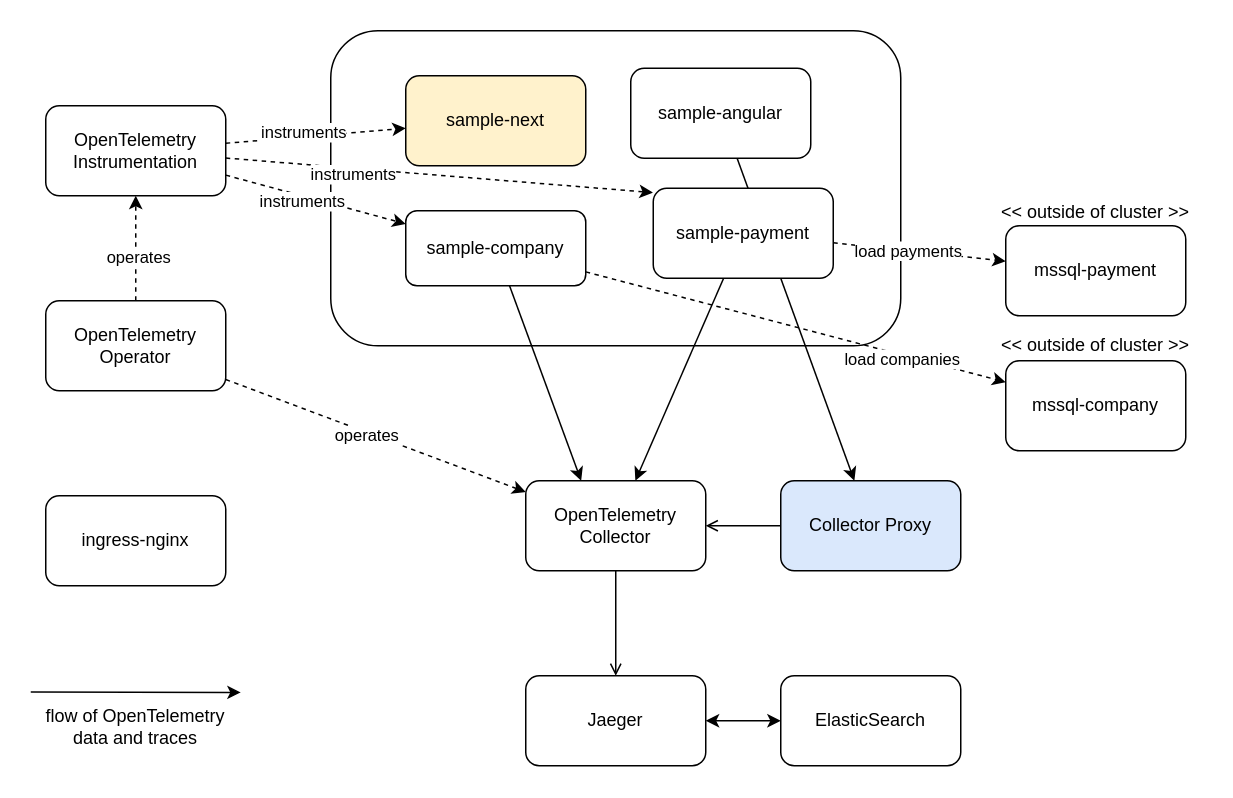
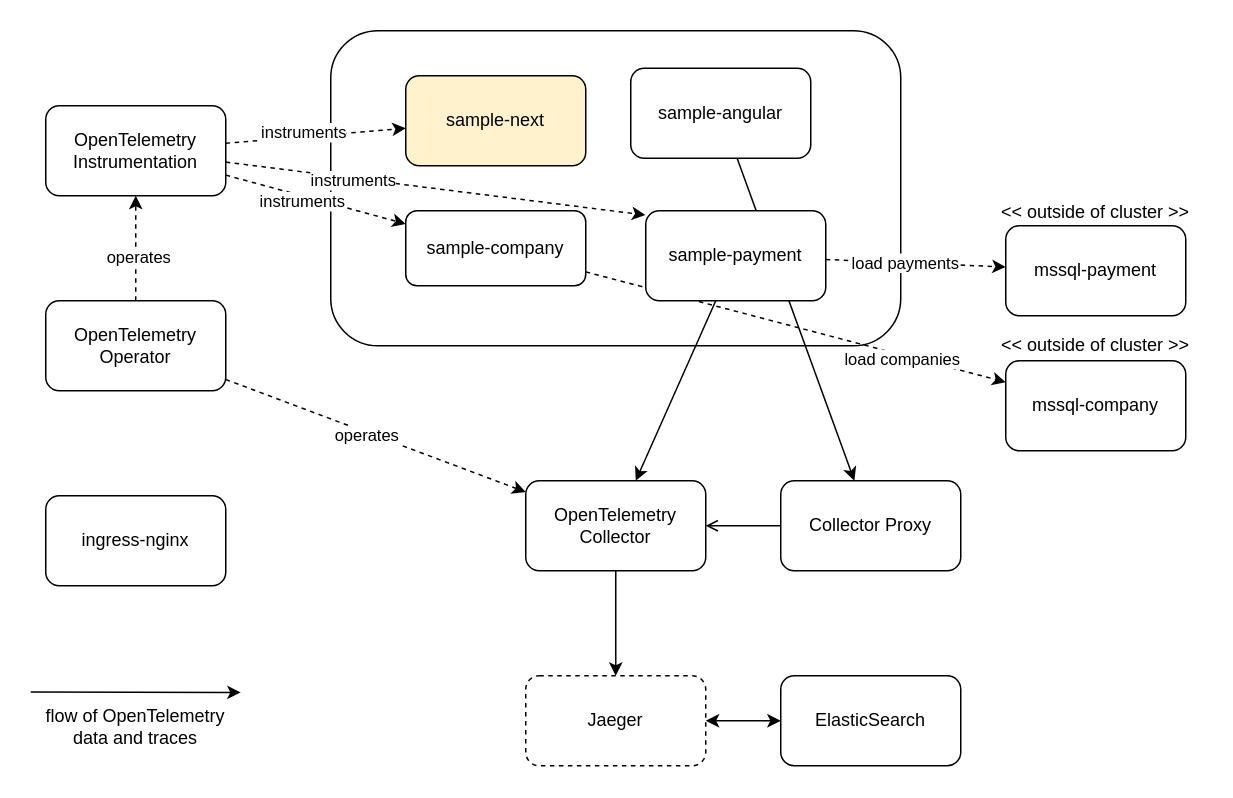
node "sample-payment": moved (743, 233) -> (736, 256)
edge "sample-company" -> "OpenTelemetry Collector": removed
node "Collector Proxy": fillcolor #dae8fc -> #ffffff
edge "OpenTelemetry Collector" -> "Jaeger": arrowhead open -> classic
node "Jaeger": style solid -> dashed
